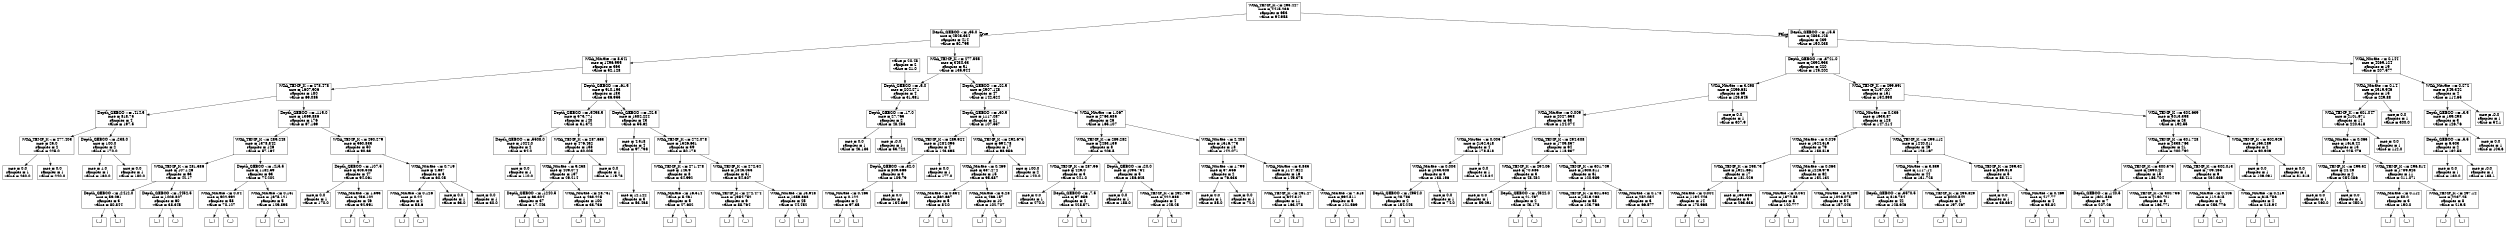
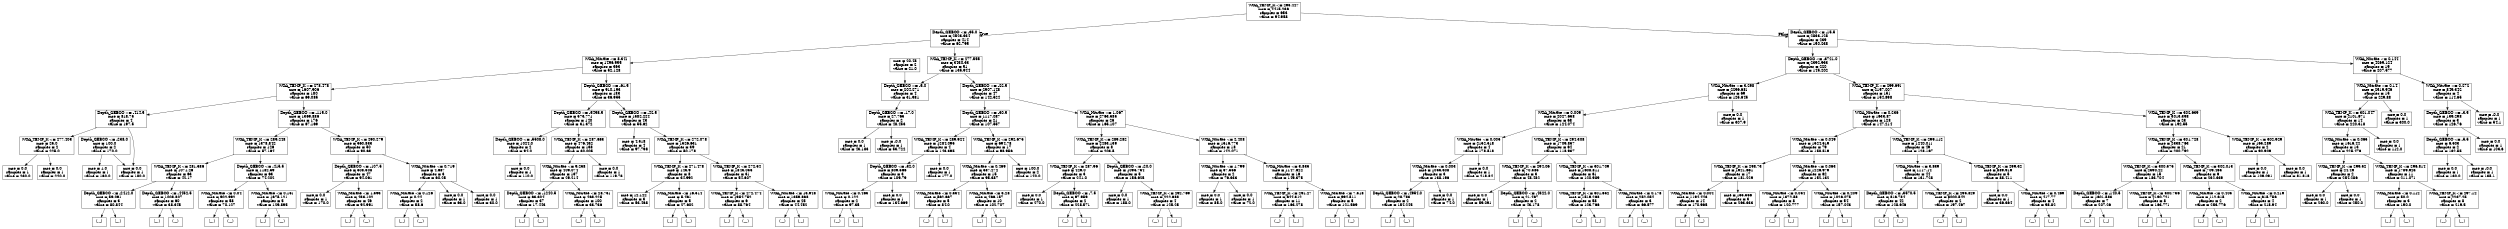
node "value = 20.48 samples = 2 value = 21.0": label "value = 20.48 samples = 2 value = 21.0" -> "mse = 20.48 samples = 2 value = 21.0"
edge "Depth_GEBCO <= -414.5 mse = 818.75 samples = 4 value = 197.5" -> "Depth_GEBCO <= -238.0 mse = 100.0 samples = 2 value = 170.0": now "Depth_GEBCO <= -414.5 mse = 818.75 samples = 4 value = 197.5" -> "mse = 0.0 samples = 1 value = 180.0"
edge "mse = 4.518 samples = 4 value = 97.798" -> "mse = 12.122 samples = 3 value = 53.468": now "WOA_TEMP_K <= 271.478 mse = 143.9 samples = 8 value = 34.992" -> "mse = 12.122 samples = 3 value = 53.468"
node "WOA_Nitrate <= 16.514 value = 5.461 samples = 5 value = 27.602": label "WOA_Nitrate <= 16.514 value = 5.461 samples = 5 value = 27.602" -> "WOA_Nitrate <= 16.514 mse = 5.461 samples = 5 value = 27.602"
